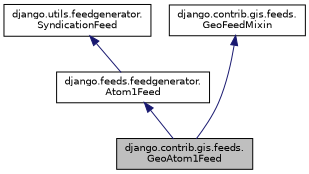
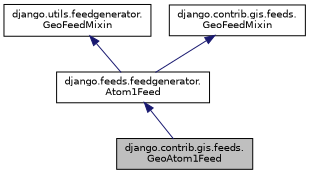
node "django.utils.feedgenerator. SyndicationFeed": label "django.utils.feedgenerator. SyndicationFeed" -> "django.utils.feedgenerator. GeoFeedMixin"
edge "django.contrib.gis.feeds. GeoAtom1Feed" -> "django.contrib.gis.feeds. GeoFeedMixin": now "django.feeds.feedgenerator. Atom1Feed" -> "django.contrib.gis.feeds. GeoFeedMixin"
